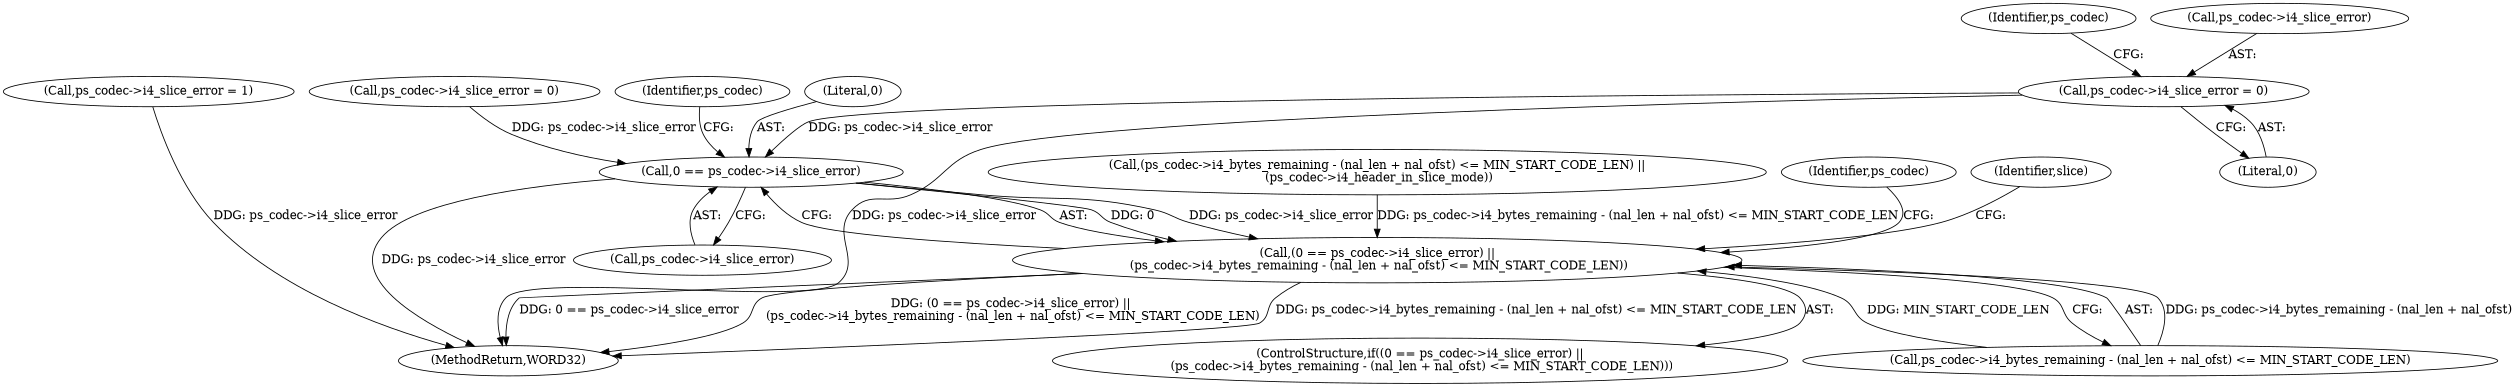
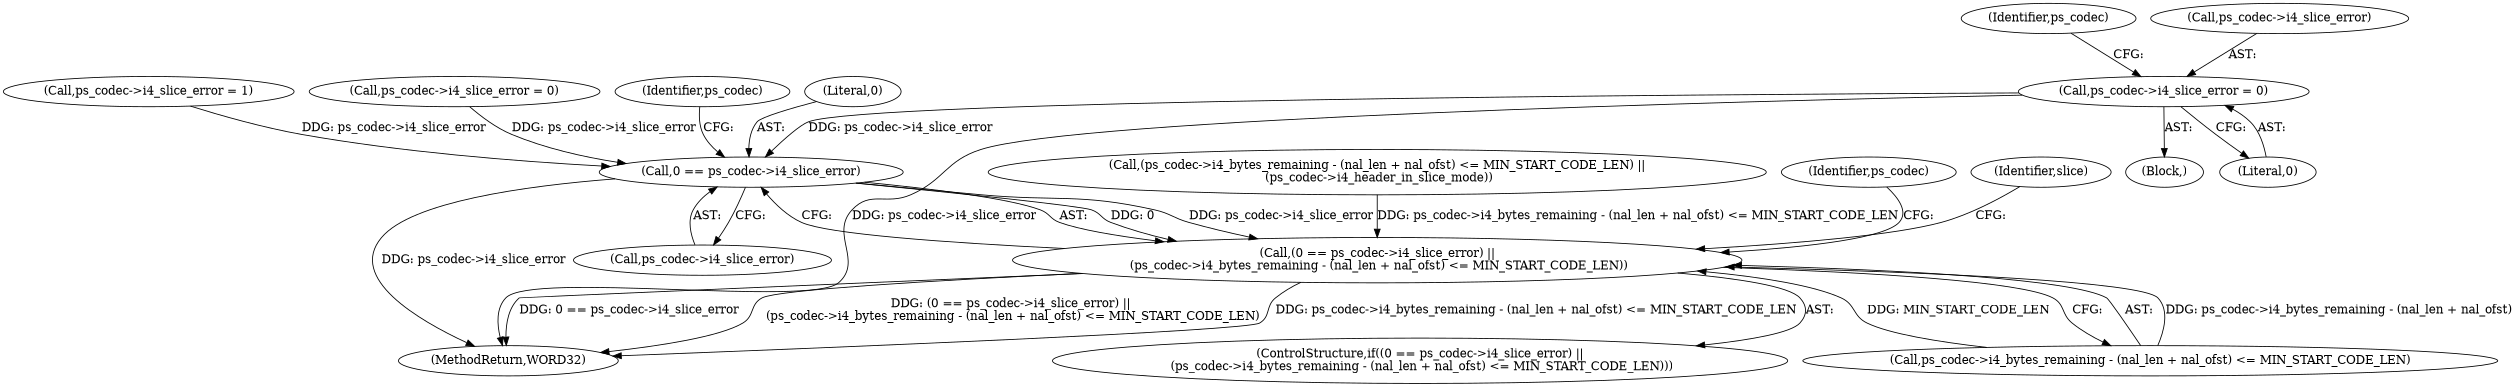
node "(Block,)": added
edge "(Call,ps_codec->i4_slice_error = 1)" -> "(MethodReturn,WORD32)": now "(Call,ps_codec->i4_slice_error = 1)" -> "(Call,0 == ps_codec->i4_slice_error)"
